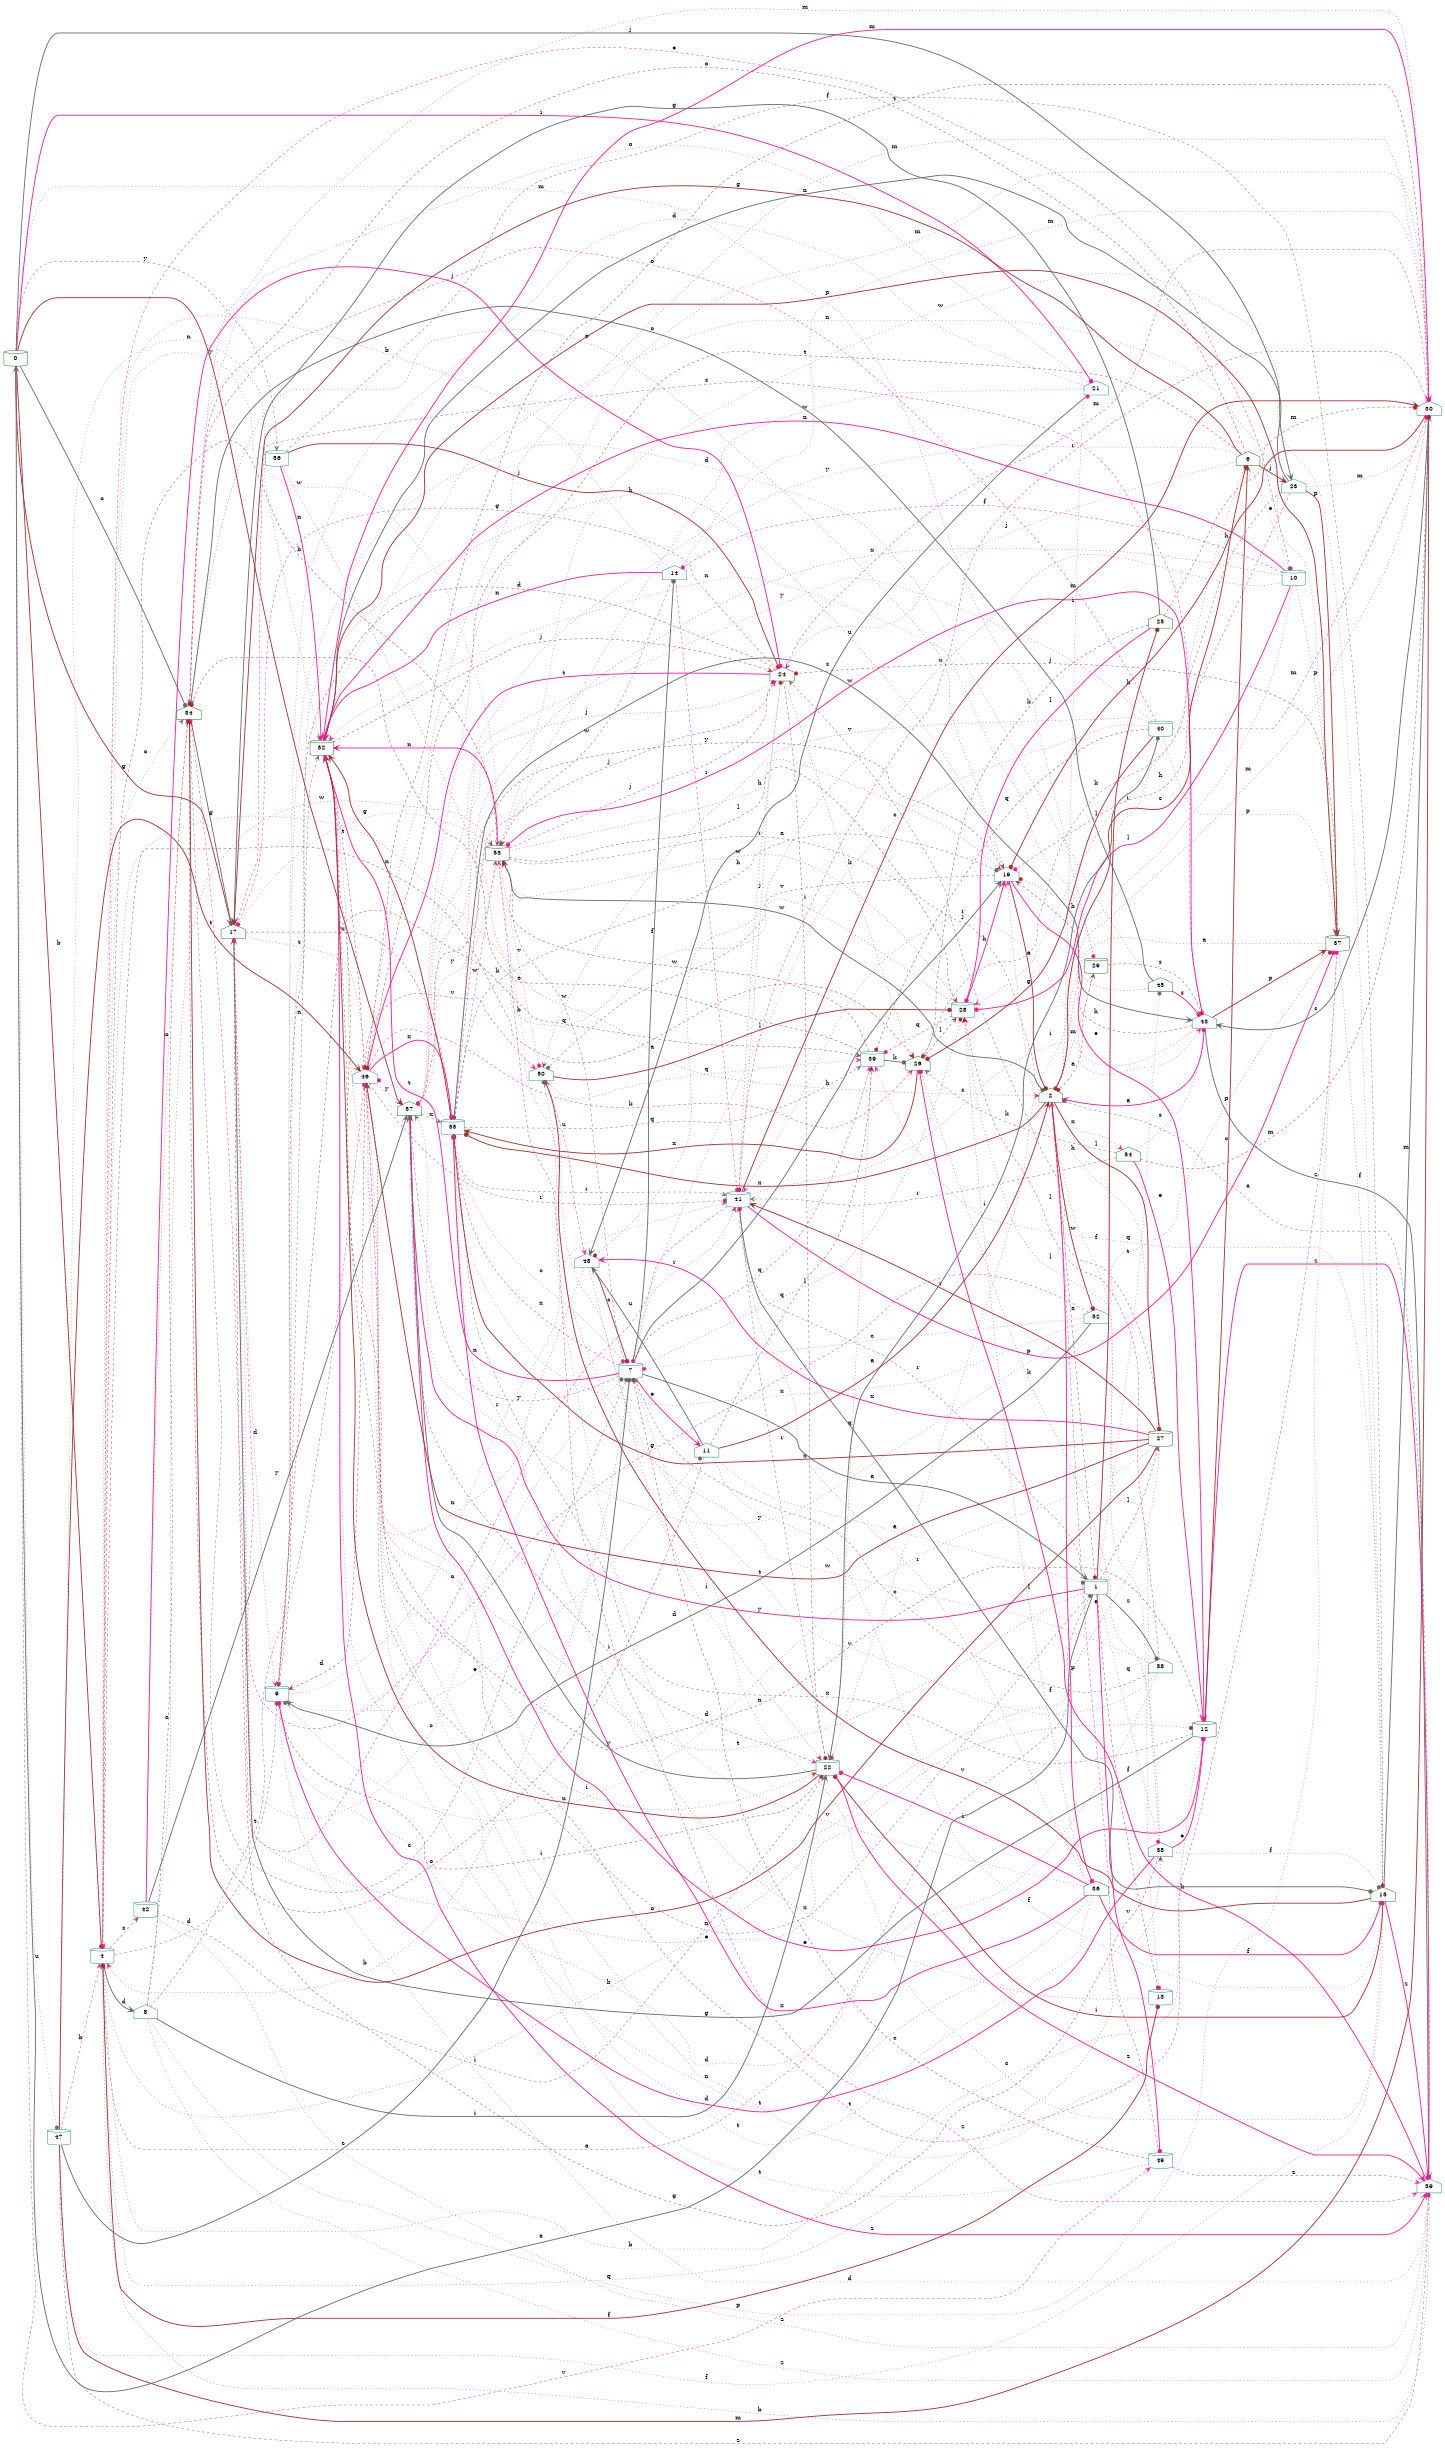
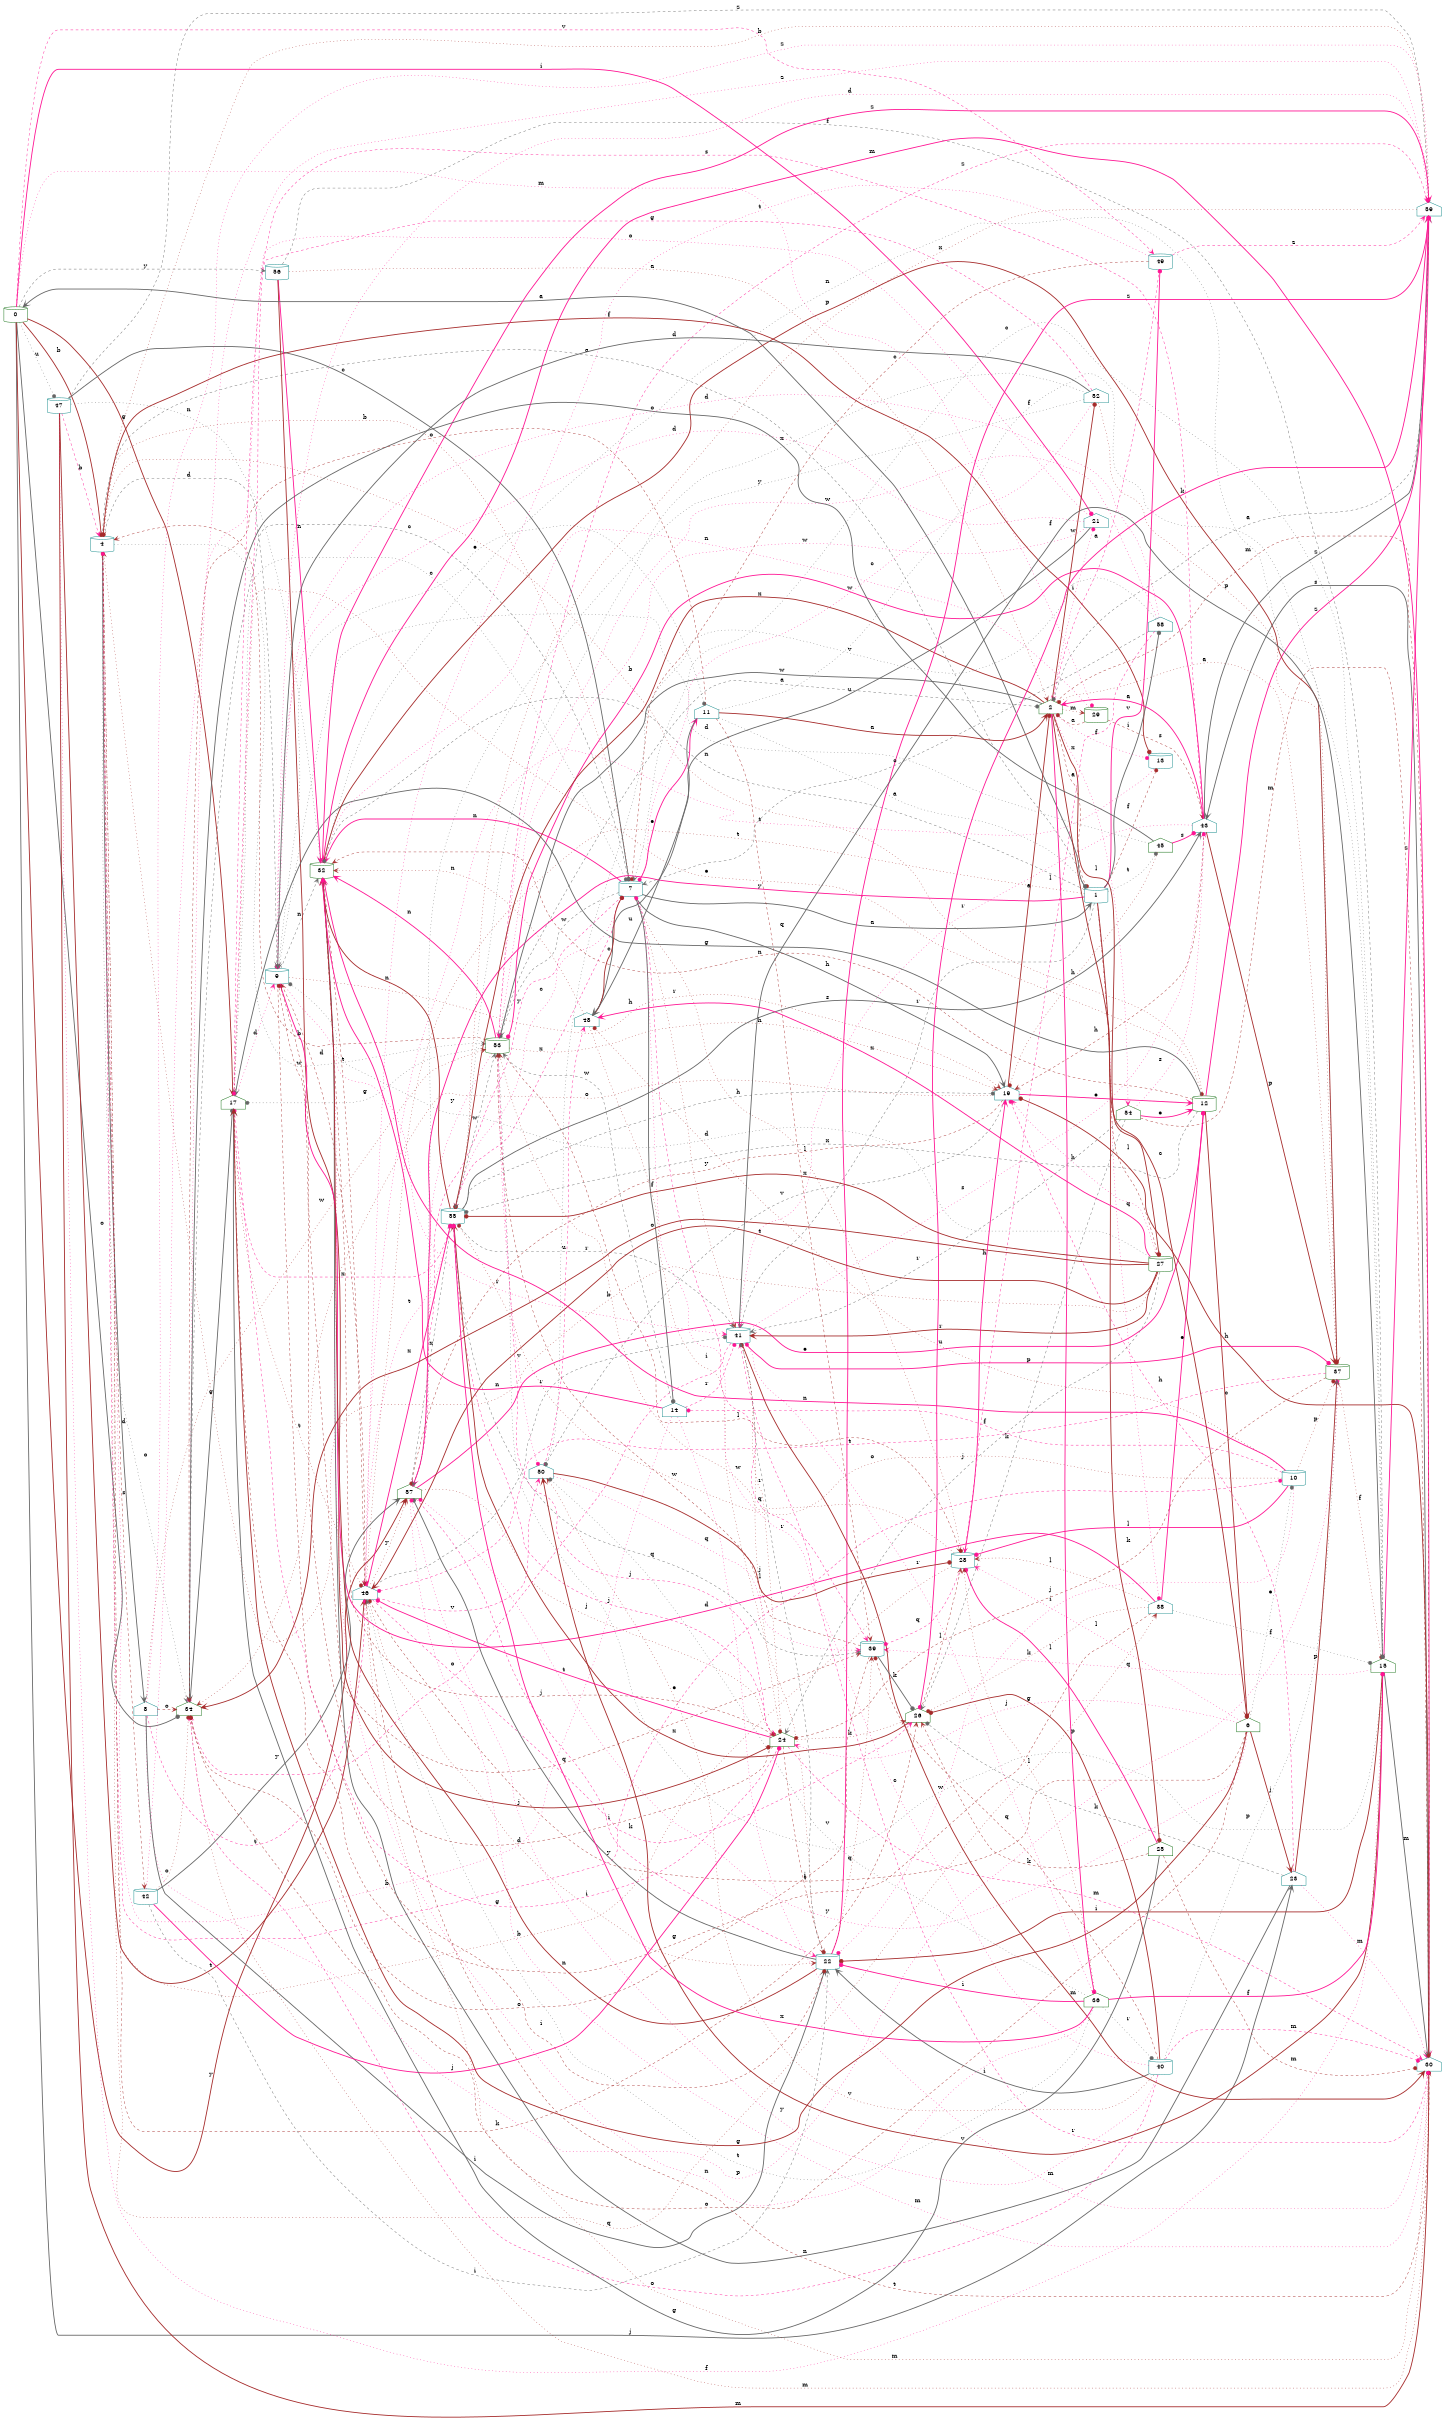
edge "10" -> "55": label "x" -> "o"
edge "2" -> "30": style dotted -> dashed
edge "1" -> "40": now "36" -> "40"
edge "1" -> "58": label "z" -> "i"
edge "13" -> "55": now "59" -> "55"
edge "41" -> "34": arrowhead dot -> vee
